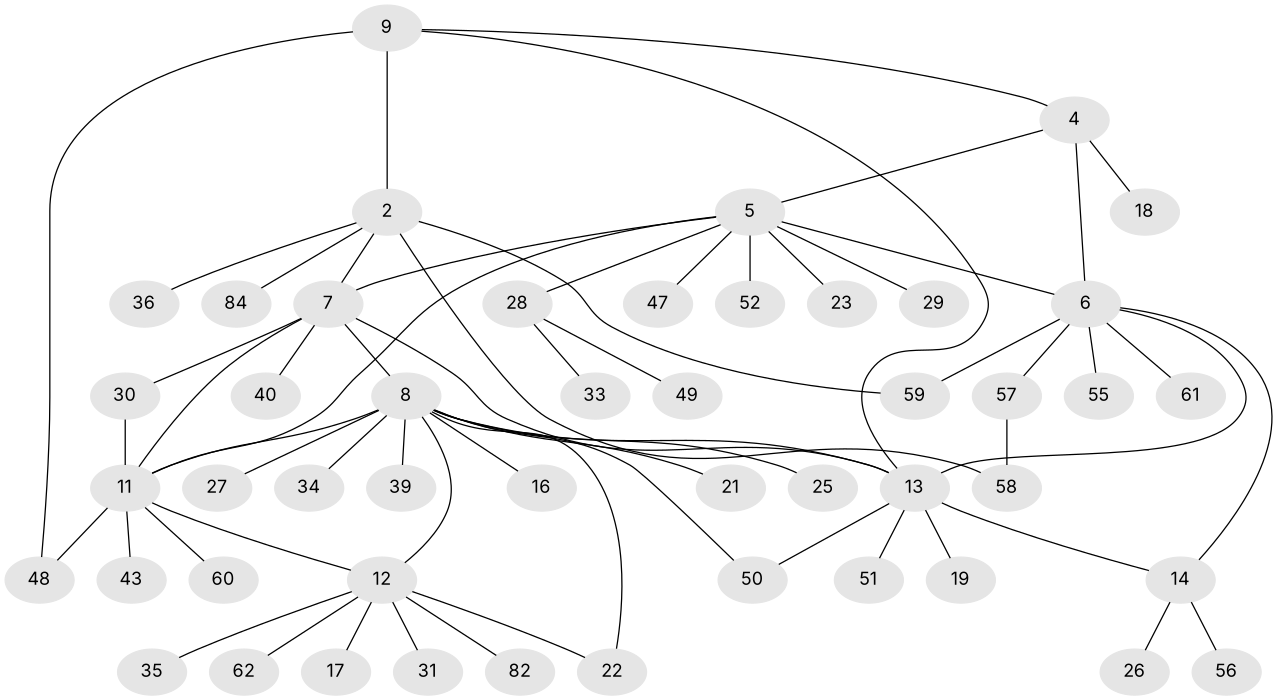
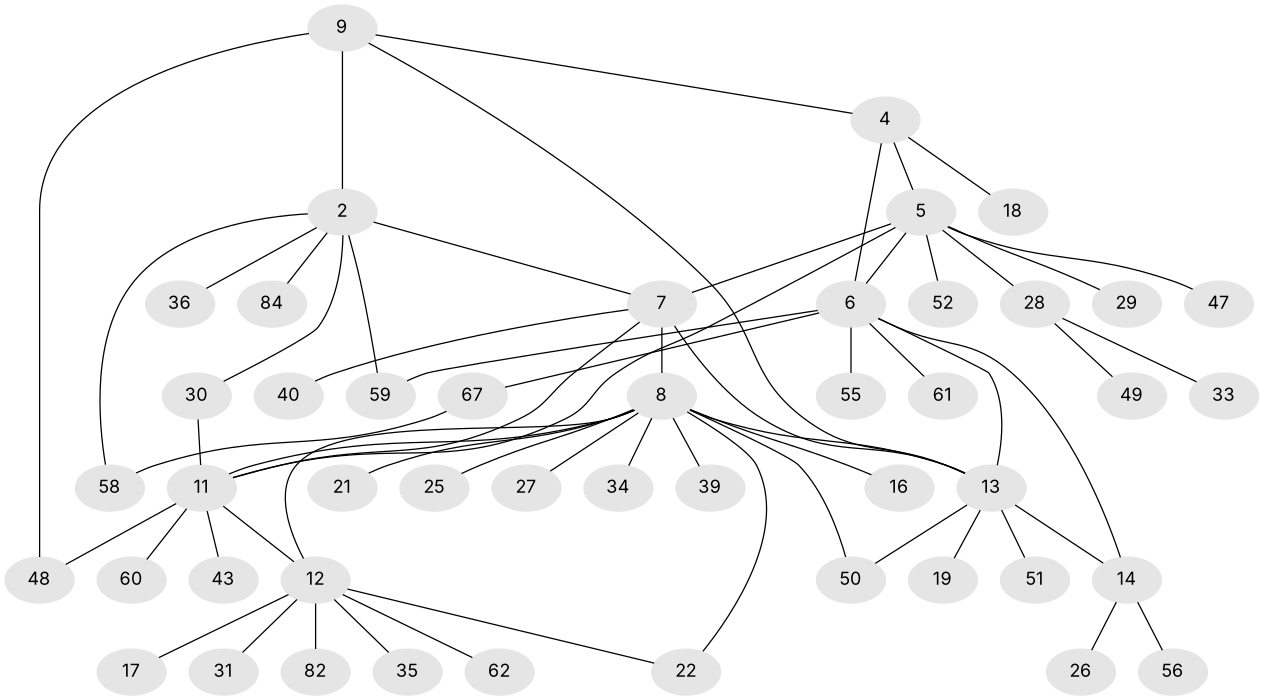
node "23": removed
edge "7" -- "30": now "2" -- "30"
node "57": label "57" -> "67"
